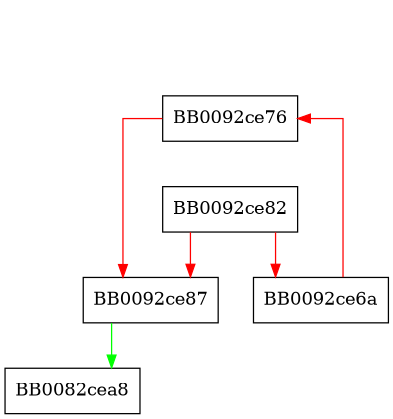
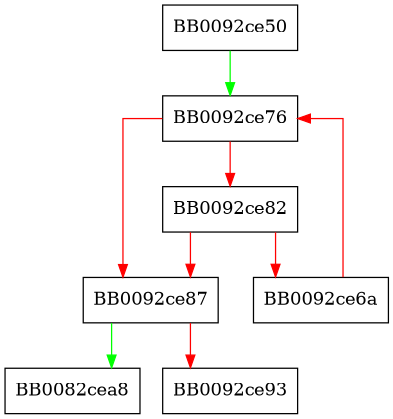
node "BB0092ce50": added
edge "BB0092ce76" -> "BB0092ce82": added
node "BB0092ce93": added
